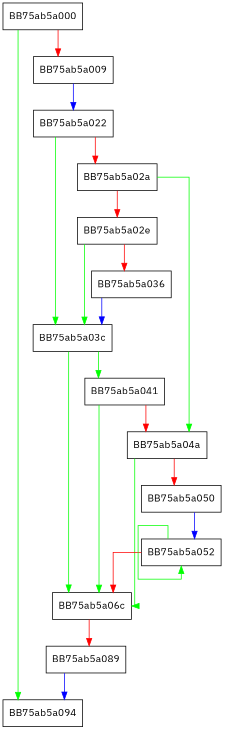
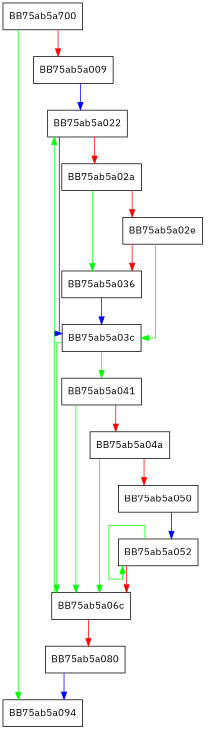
node "BB75ab5a000": label "BB75ab5a000" -> "BB75ab5a700"
edge "BB75ab5a022" -> "BB75ab5a03c": color green -> blue
edge "BB75ab5a02a" -> "BB75ab5a04a": now "BB75ab5a02a" -> "BB75ab5a036"
edge "BB75ab5a06c" -> "BB75ab5a022": added
node "BB75ab5a089": label "BB75ab5a089" -> "BB75ab5a080"
